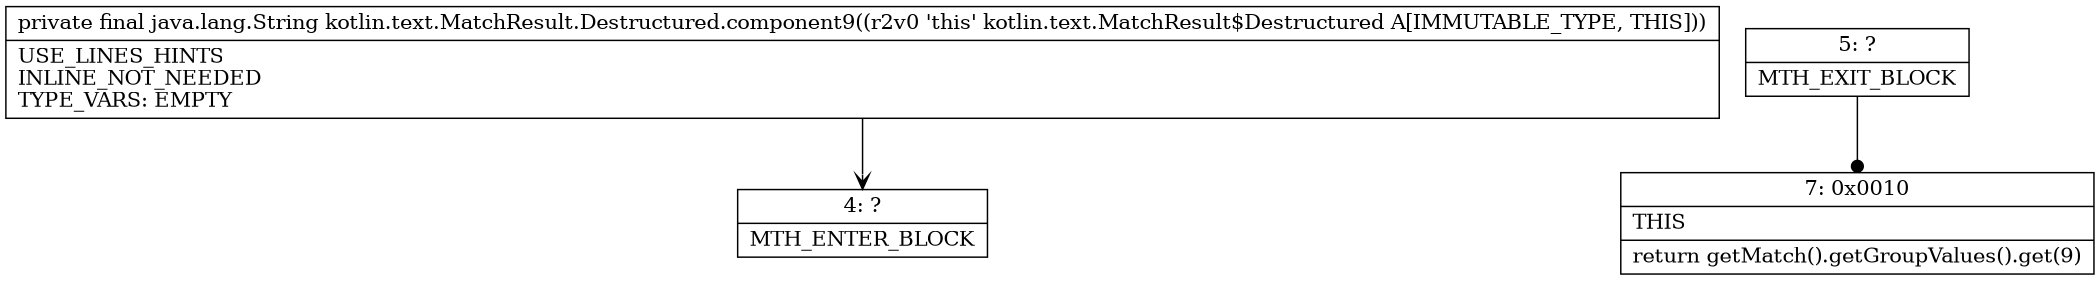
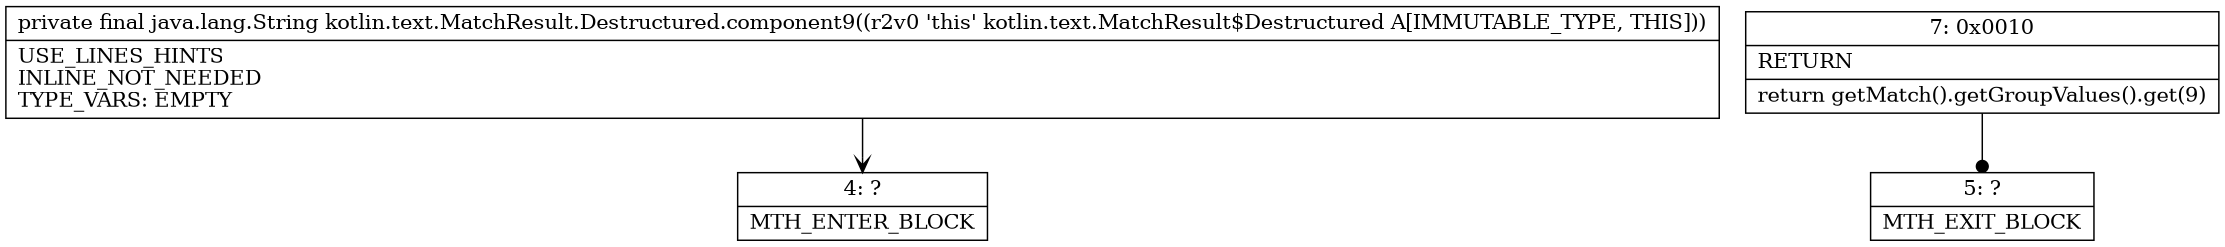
edge "5: ?" -> "7: 0x0010": reversed
node "7: 0x0010": text "THIS" -> "RETURN"
